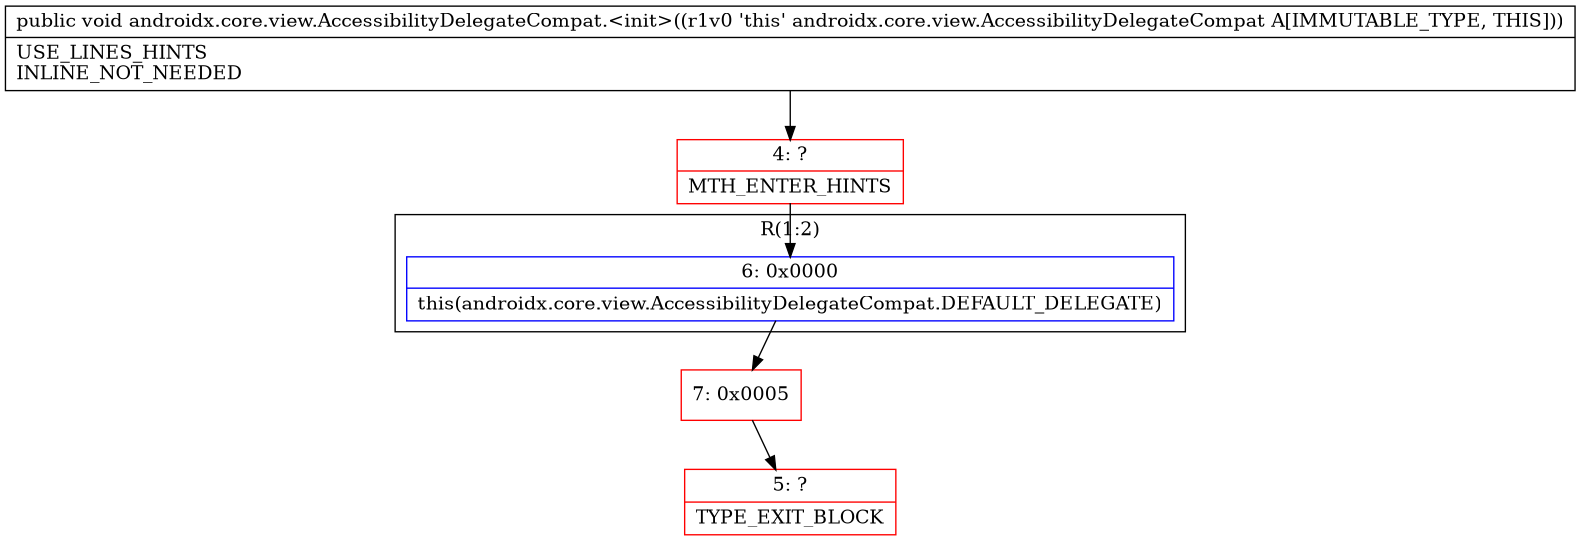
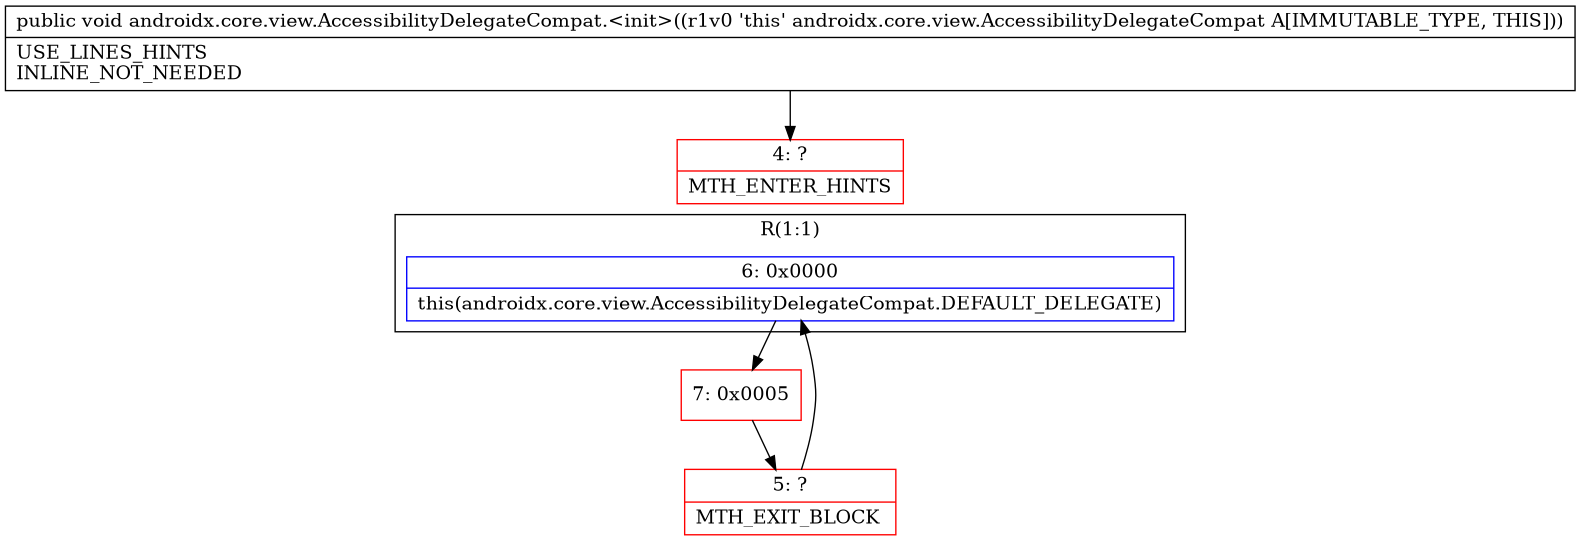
edge "4: ?" -> "6: 0x0000": now "5: ?" -> "6: 0x0000"
cluster "R(1:2)": label "R(1:2)" -> "R(1:1)"
node "5: ?": text "TYPE_EXIT_BLOCK" -> "MTH_EXIT_BLOCK"
